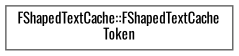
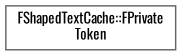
node "FShapedTextCache::FShapedTextCache Token": label "FShapedTextCache::FShapedTextCache Token" -> "FShapedTextCache::FPrivate Token"
